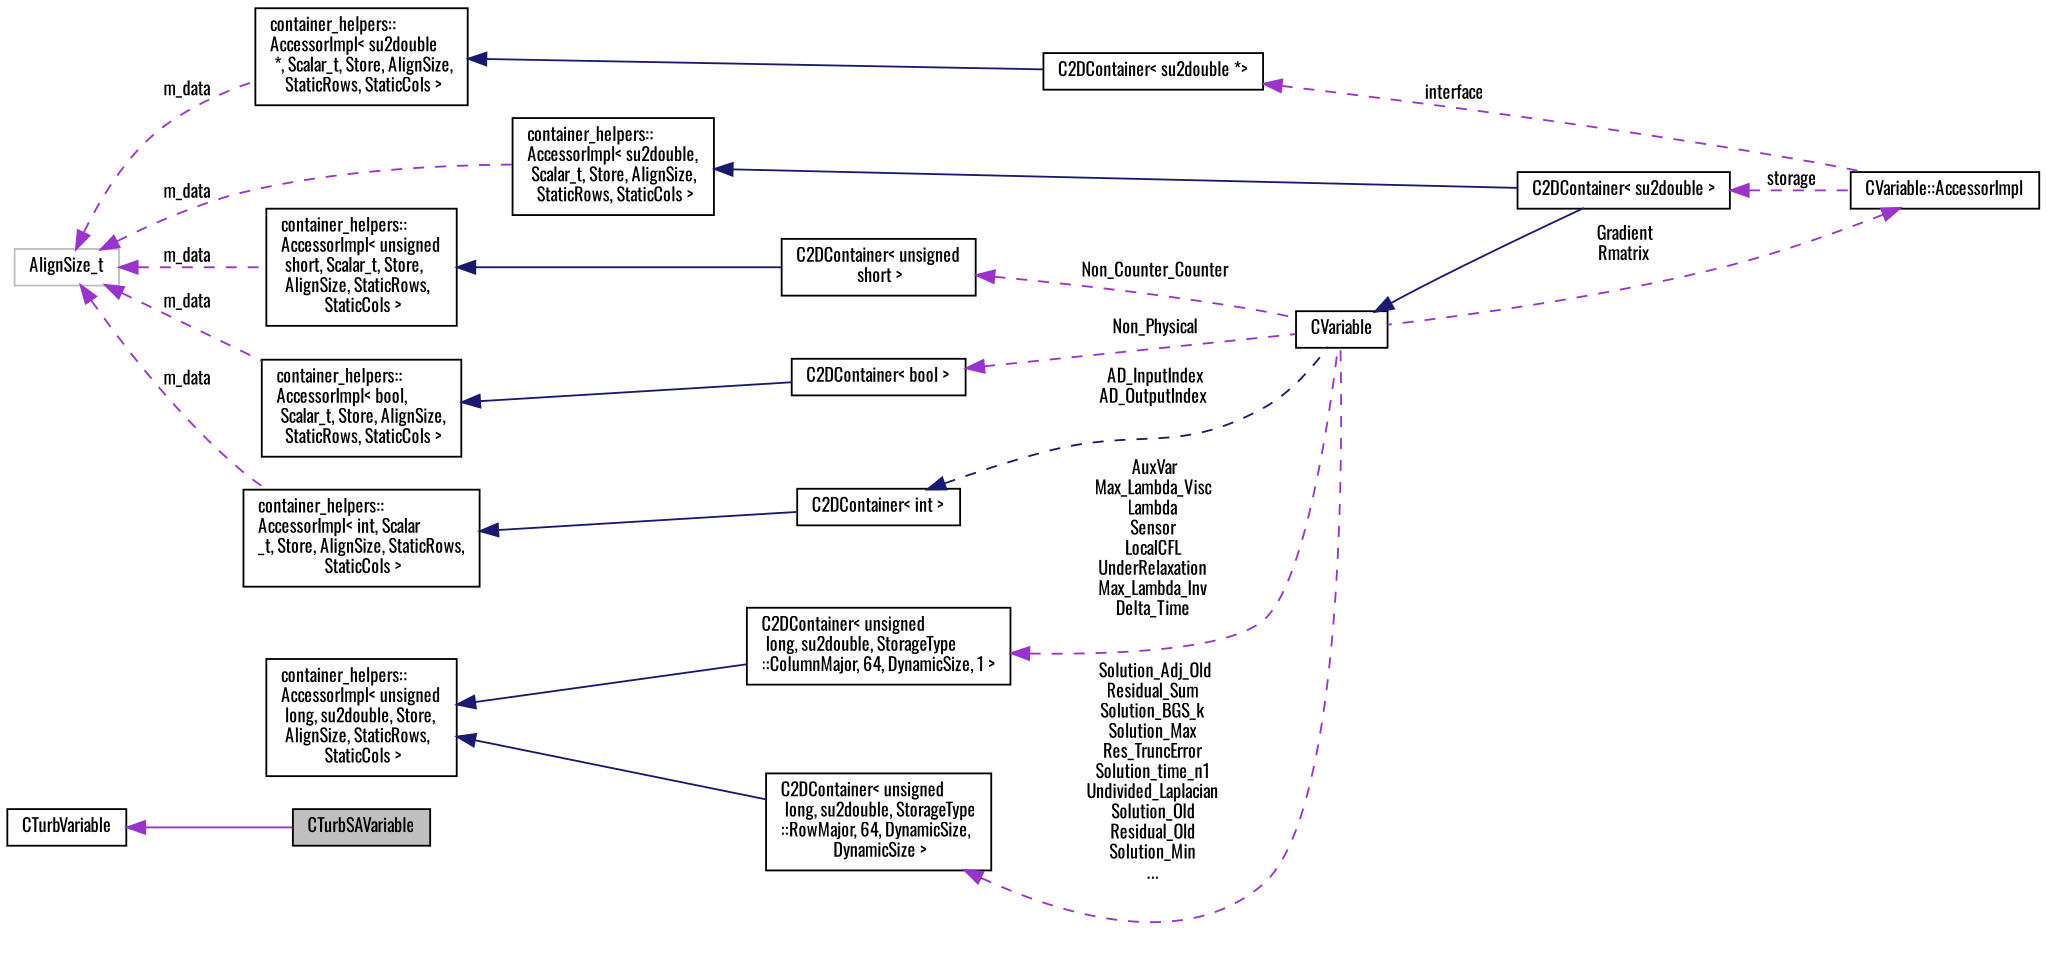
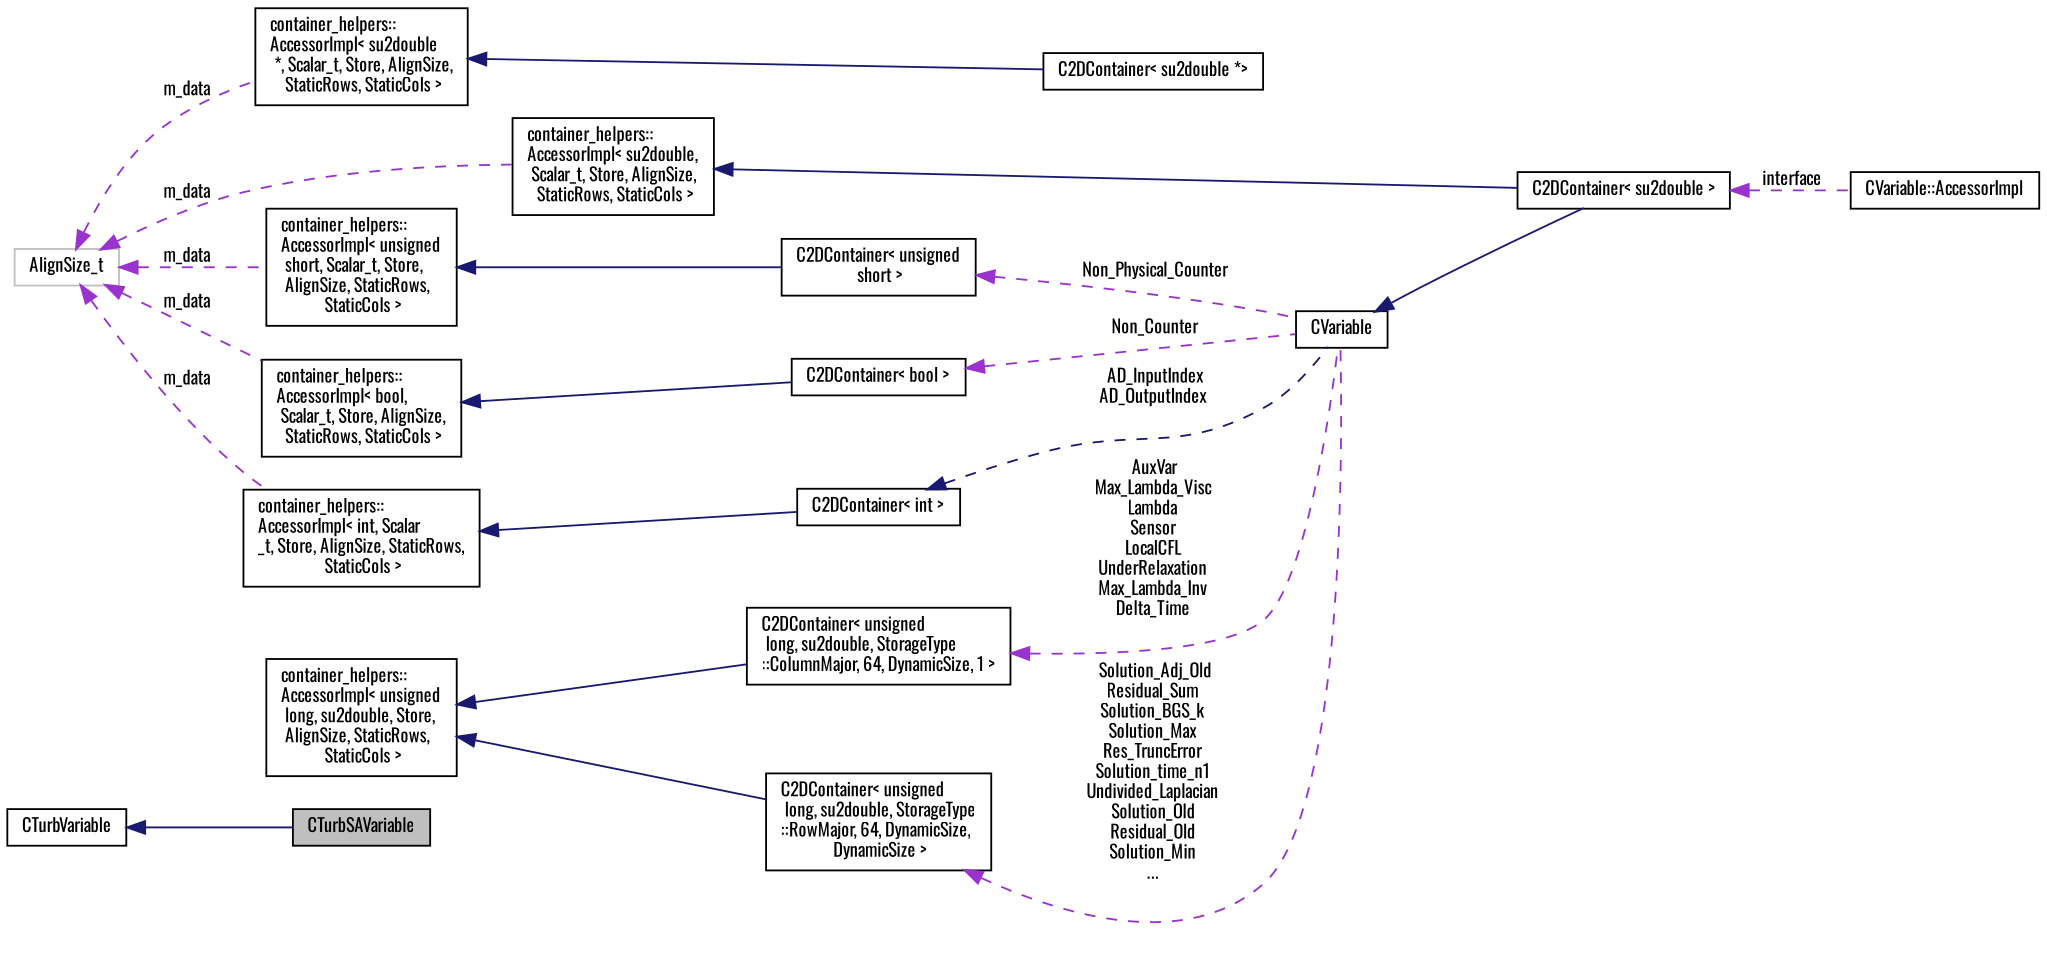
edge "CVariable::AccessorImpl" -> "C2DContainer< su2double *>": removed, label "interface"
edge "CVariable::AccessorImpl" -> "C2DContainer< su2double >": label " storage" -> " interface"
edge "CVariable" -> "C2DContainer< unsigned short >": label " Non_Counter_Counter" -> " Non_Physical_Counter"
edge "CVariable" -> "CVariable::AccessorImpl": removed, label "Gradient Rmatrix"
edge "CVariable" -> "C2DContainer< bool >": label " Non_Physical" -> " Non_Counter"
edge "CTurbSAVariable" -> "CTurbVariable": color darkorchid3 -> midnightblue
